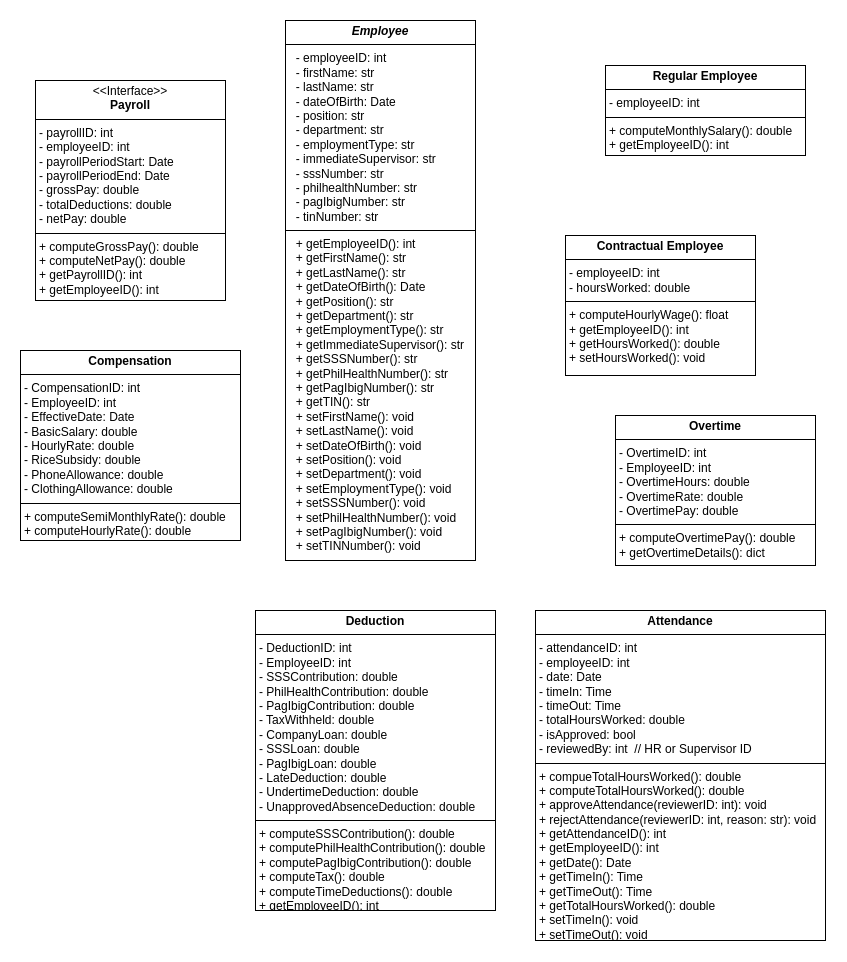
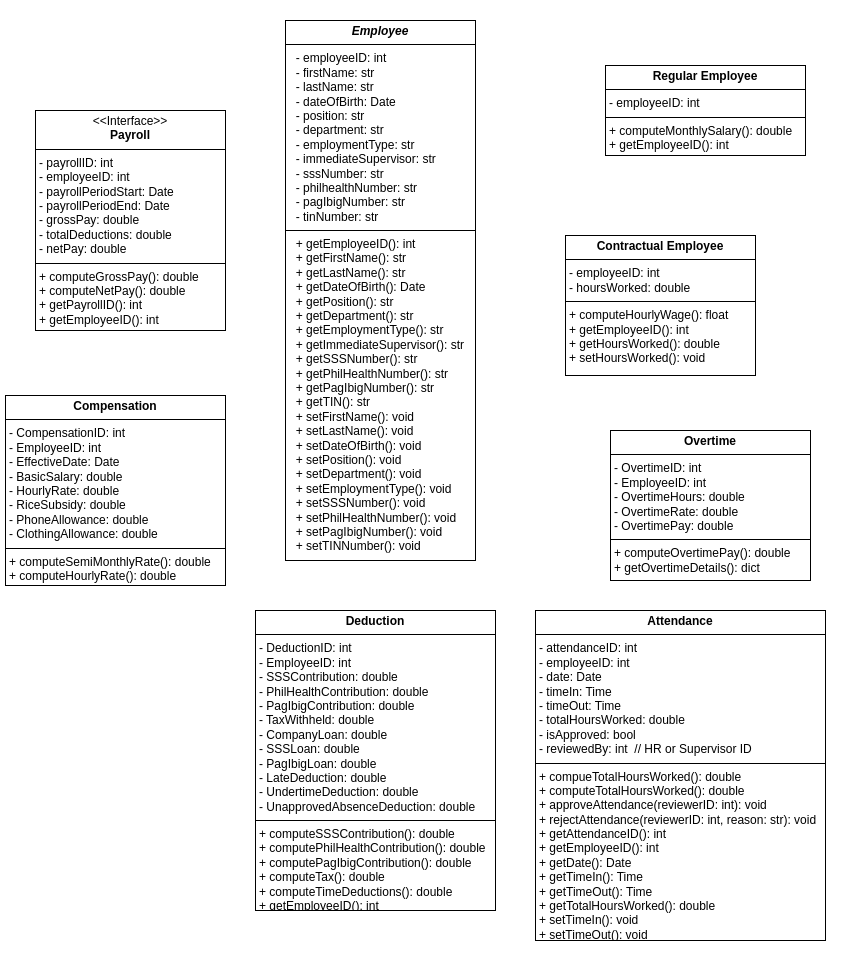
node "<<Interface>> Payroll - payrollID: int - employeeID: int - payrollPeriodStart: Date - payrollPeriodEnd: Date - grossPay: double - totalDeductions: double - netPay: double + computeGrossPay(): double + computeNetPay(): double + getPayrollID(): int + getEmployeeID(): int": moved (131, 191) -> (131, 221)
node "Compensation - CompensationID: int - EmployeeID: int - EffectiveDate: Date - BasicSalary: double - HourlyRate: double - RiceSubsidy: double - PhoneAllowance: double - ClothingAllowance: double + computeSemiMonthlyRate(): double + computeHourlyRate(): double": moved (131, 446) -> (116, 491)
node "Overtime - OvertimeID: int - EmployeeID: int - OvertimeHours: double - OvertimeRate: double - OvertimePay: double + computeOvertimePay(): double + getOvertimeDetails(): dict": moved (716, 491) -> (711, 506)
